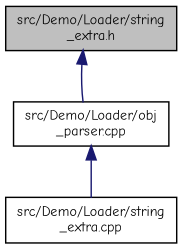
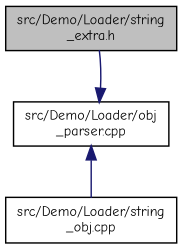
edge "src/Demo/Loader/obj _parser.cpp" -> "src/Demo/Loader/string _extra.h": reversed
node "src/Demo/Loader/string _extra.cpp": label "src/Demo/Loader/string _extra.cpp" -> "src/Demo/Loader/string _obj.cpp"
